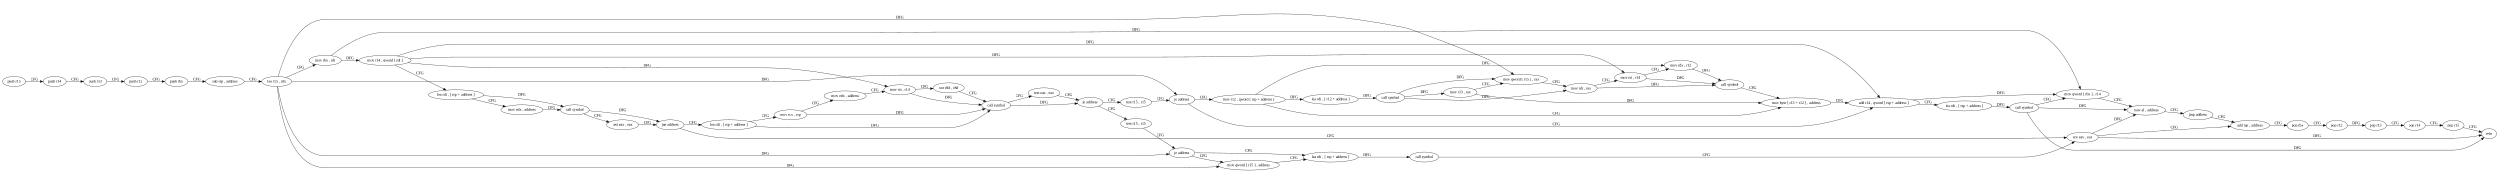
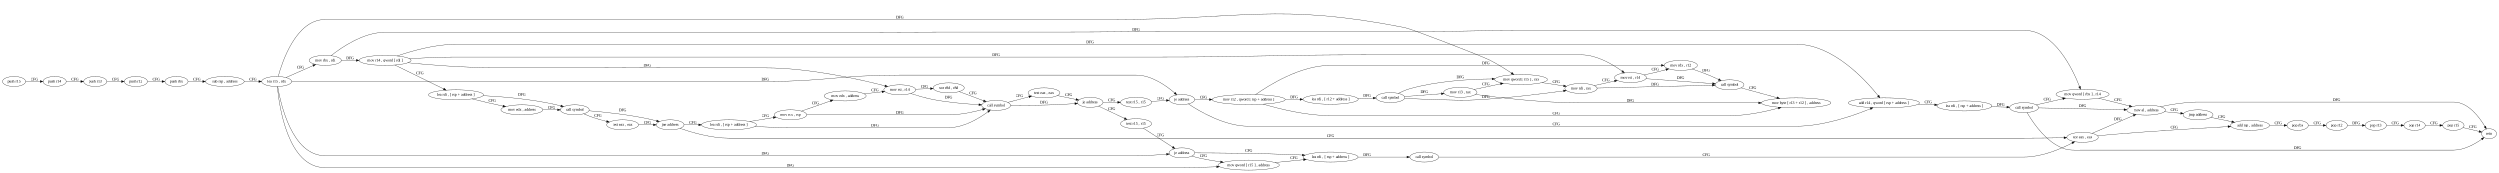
edge "add r14 , qword [ rsp + address ]" -> "mov qword [ rbx ] , r14": removed, label "DFG"
edge "mov byte [ r13 + r12 ] , address" -> "add r14 , qword [ rsp + address ]": removed, label "CFG"
edge "xor eax , eax" -> "retn": now "mov al , address" -> "retn"
